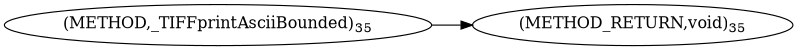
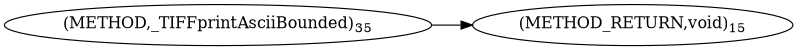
node "(METHOD_RETURN,void)": text "35" -> "15"
